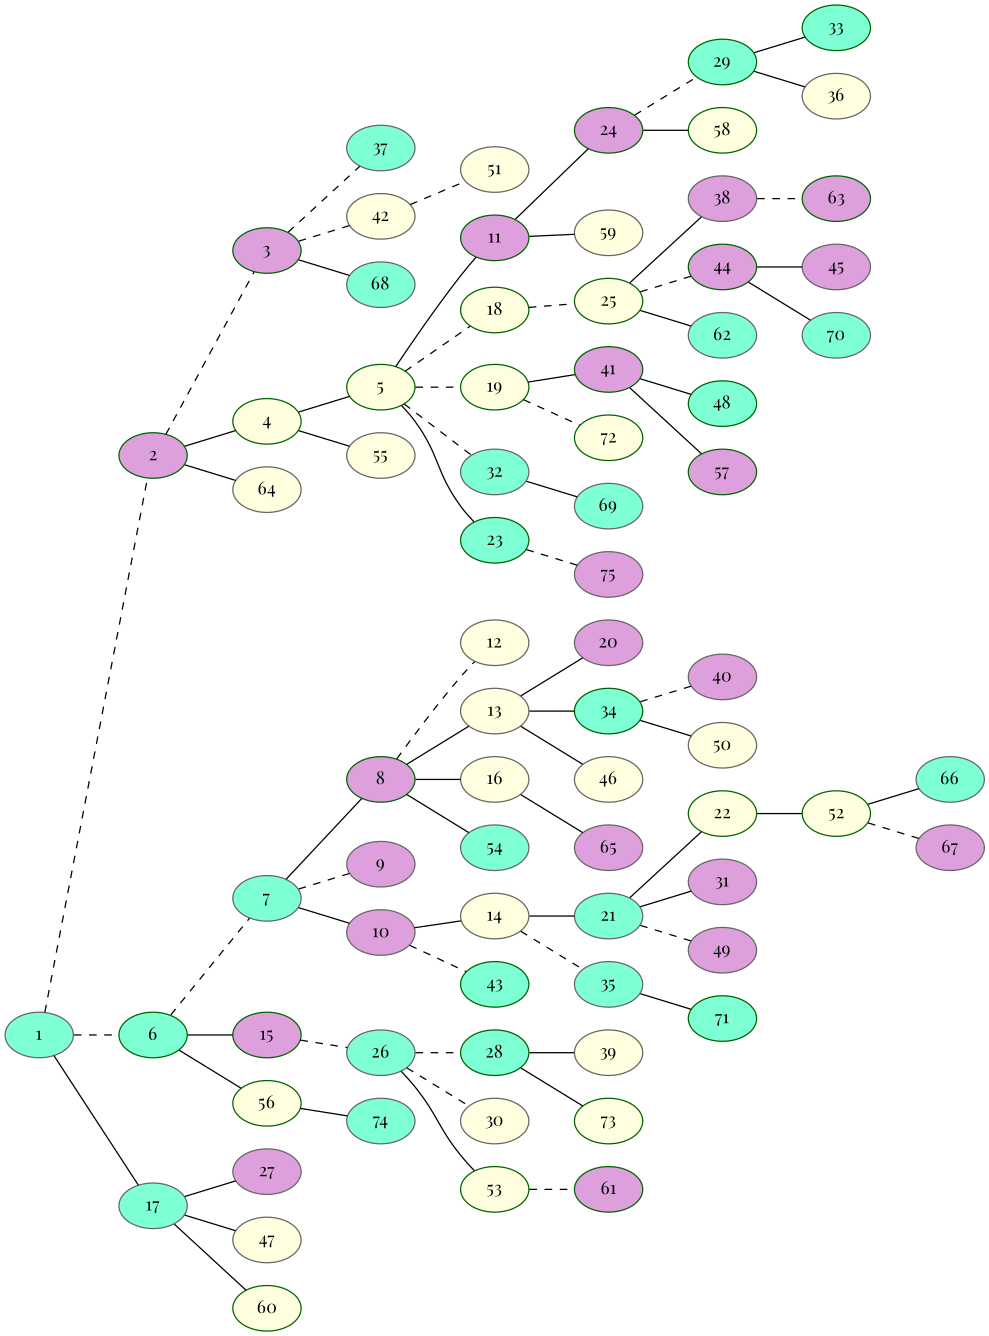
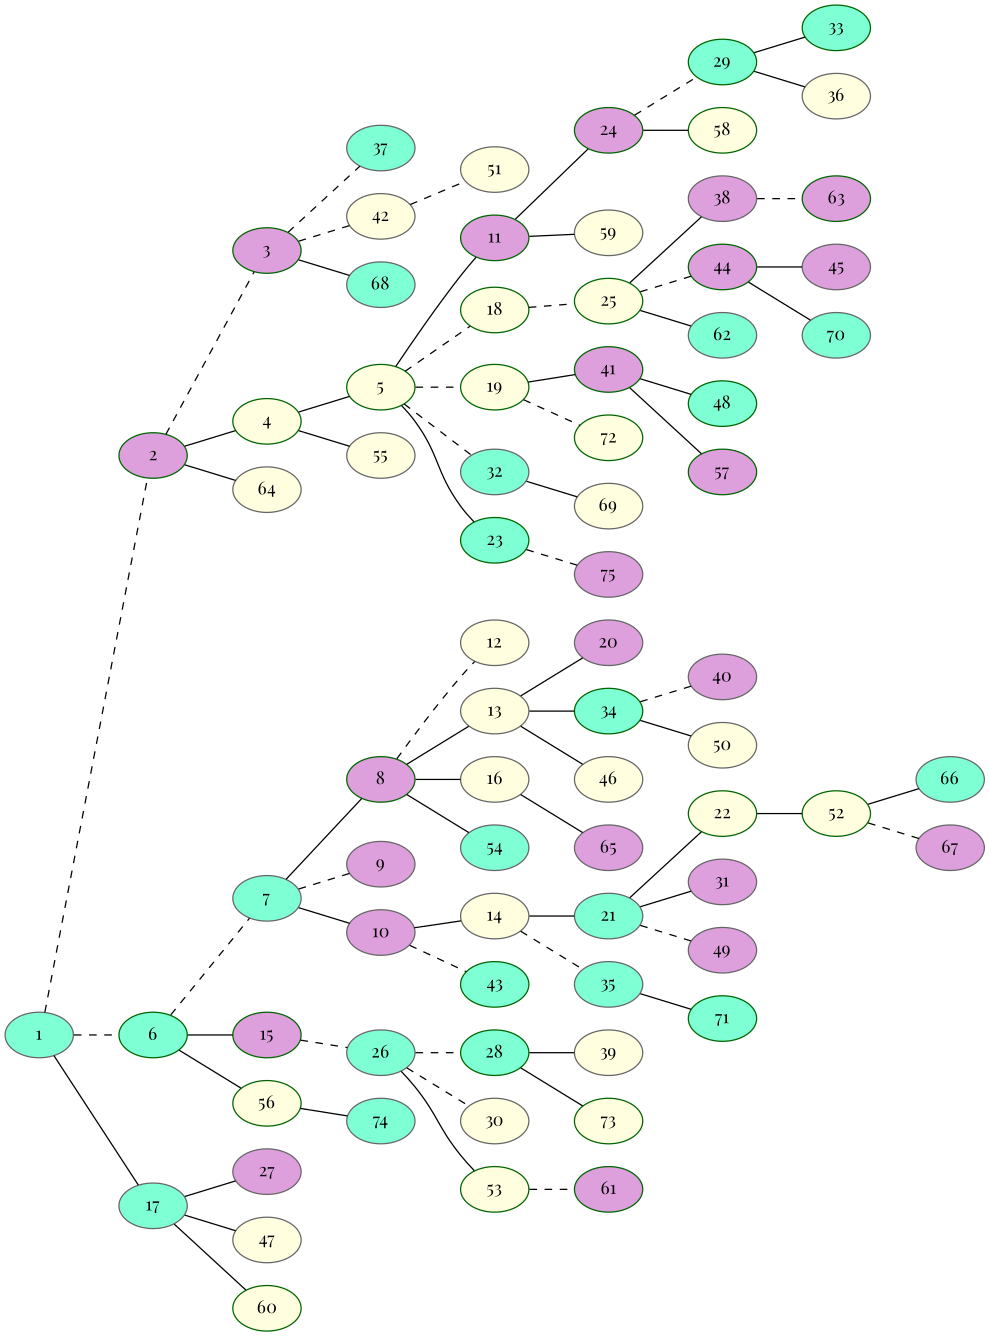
node "69": fillcolor aquamarine -> lightyellow
